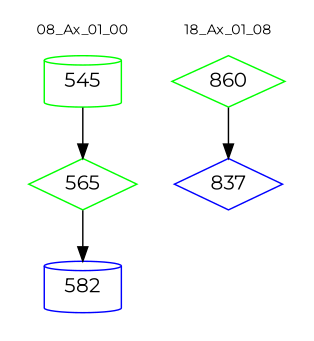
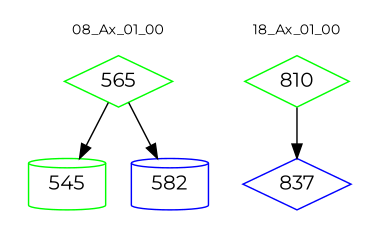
cluster "18_Ax_01_08": label "18_Ax_01_08" -> "18_Ax_01_00"
node "860": label "860" -> "810"
edge "545" -> "565": reversed
